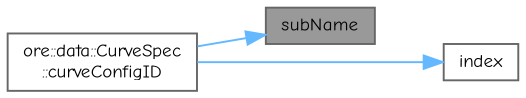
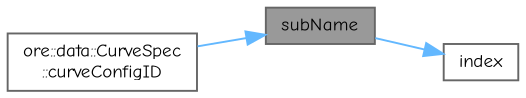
edge "ore::data::CurveSpec ::curveConfigID" -> "index": now "subName" -> "index"
